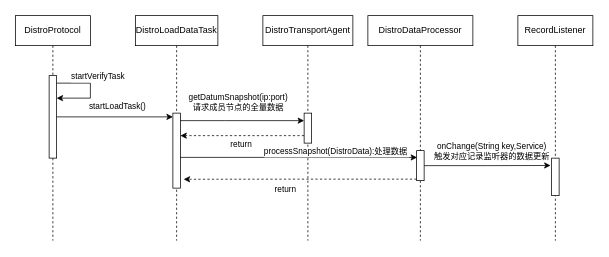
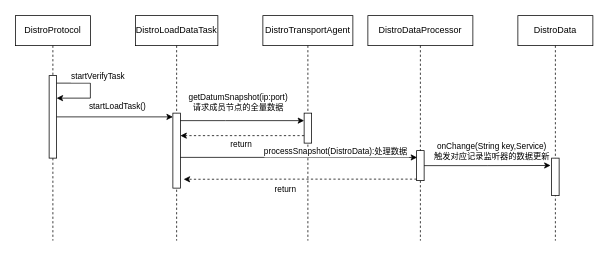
node "RecordListener": label "RecordListener" -> "DistroData"
